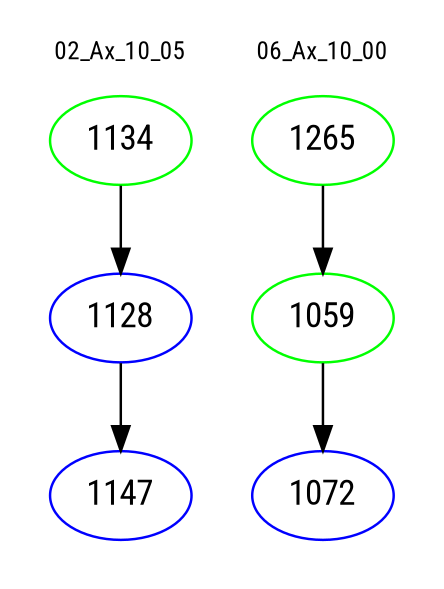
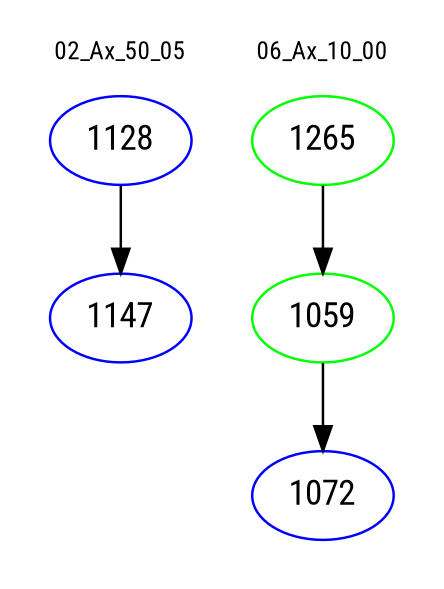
cluster "02_Ax_10_05": label "02_Ax_10_05" -> "02_Ax_50_05"
node "1134": removed
